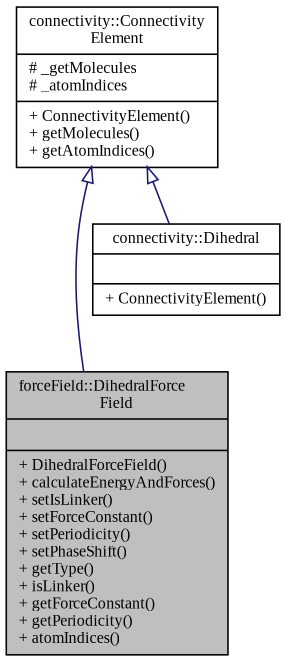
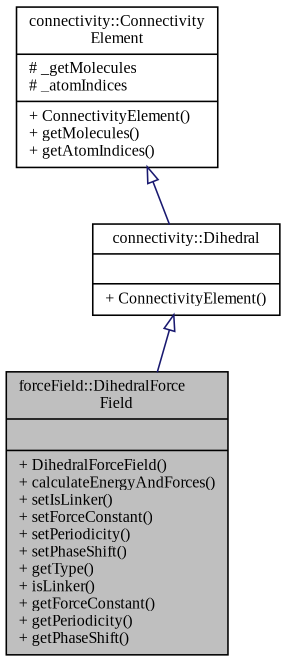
edge "forceField::DihedralForce" -> "connectivity::Connectivity": now "forceField::DihedralForce" -> "connectivity::Dihedral"
node "forceField::DihedralForce": text "+ atomIndices()" -> "+ getPhaseShift()"
